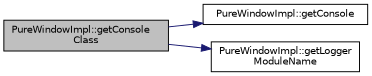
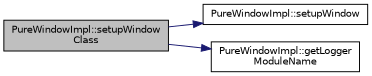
node "PureWindowImpl::getConsole": label "PureWindowImpl::getConsole" -> "PureWindowImpl::setupWindow"
node "PureWindowImpl::getConsole Class": label "PureWindowImpl::getConsole Class" -> "PureWindowImpl::setupWindow Class"
